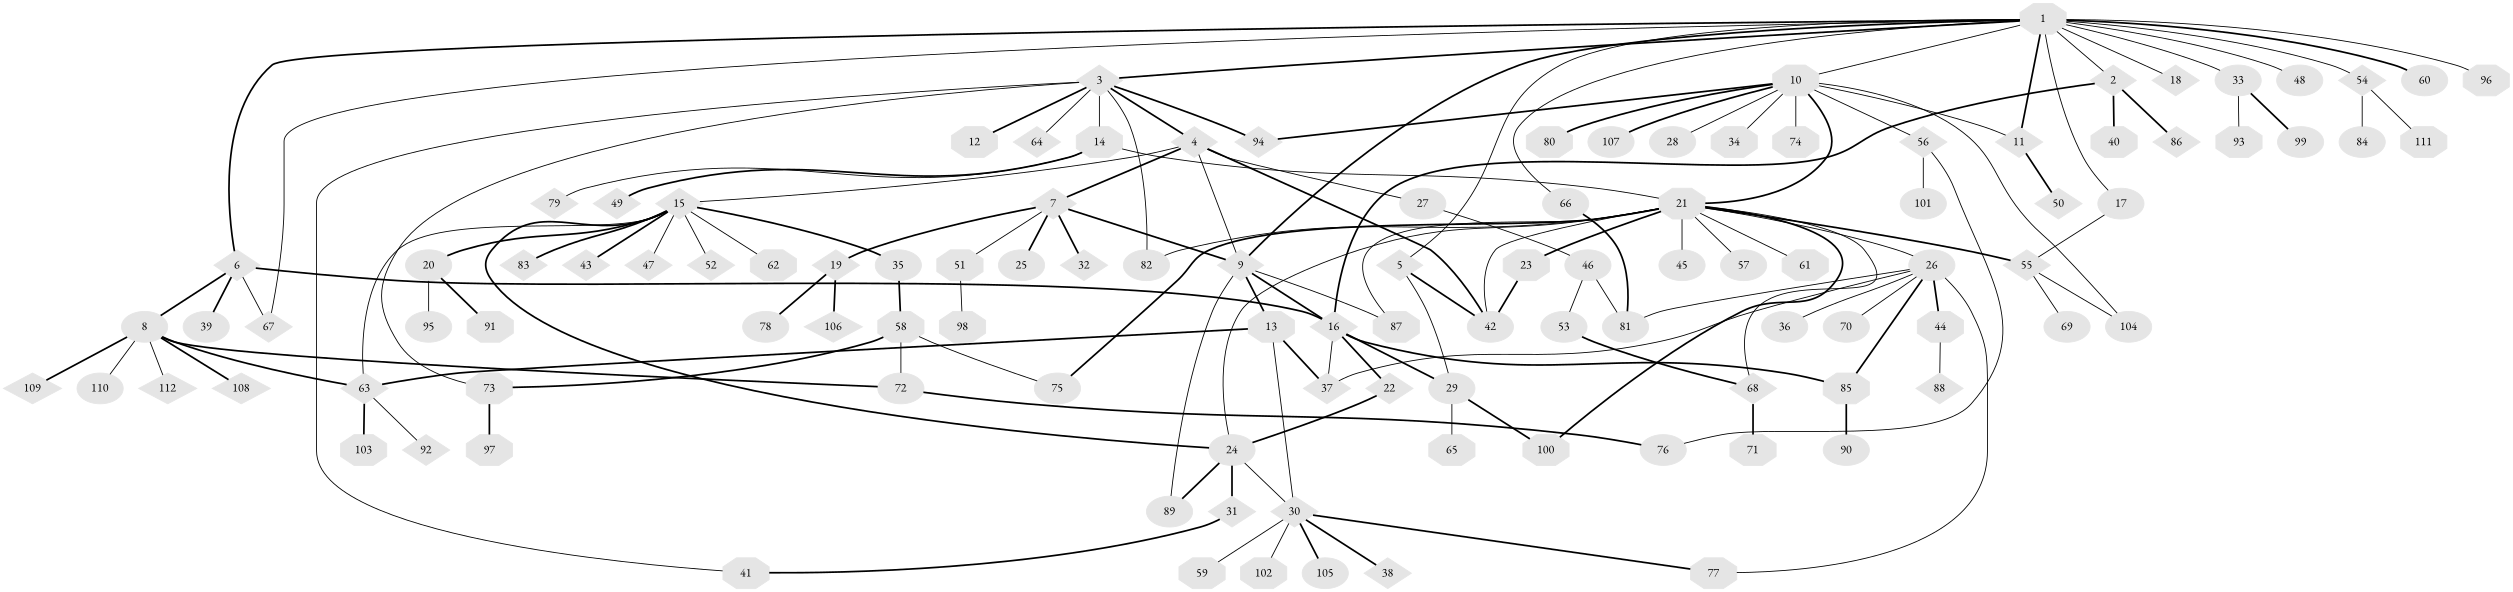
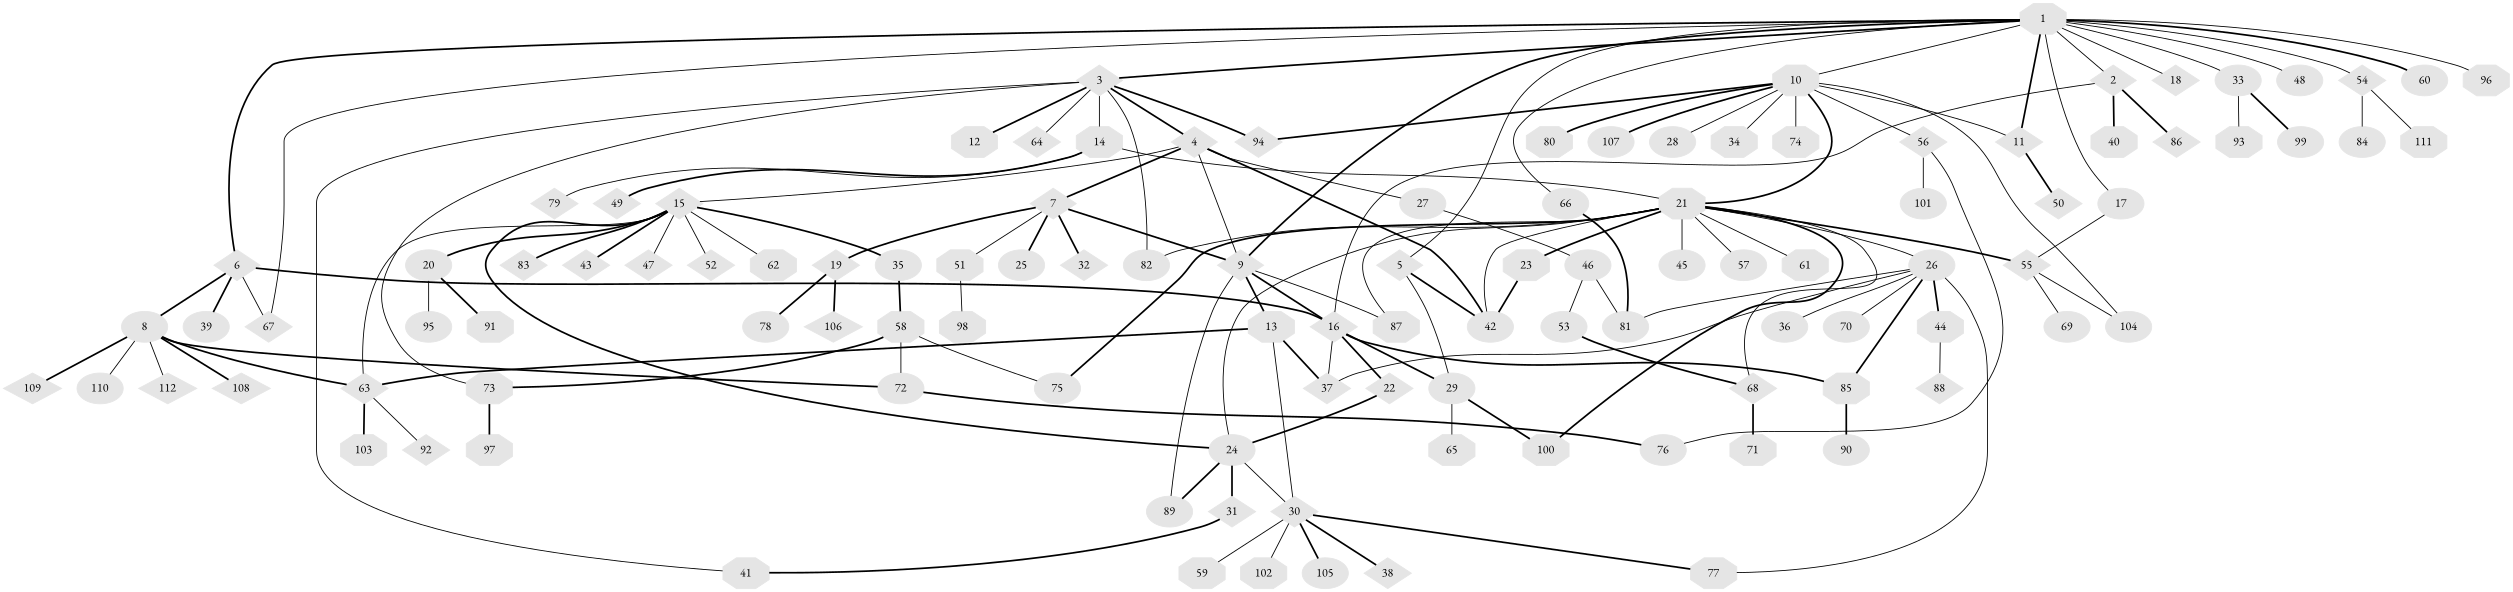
edge "2" -- "16": style bold -> solid
